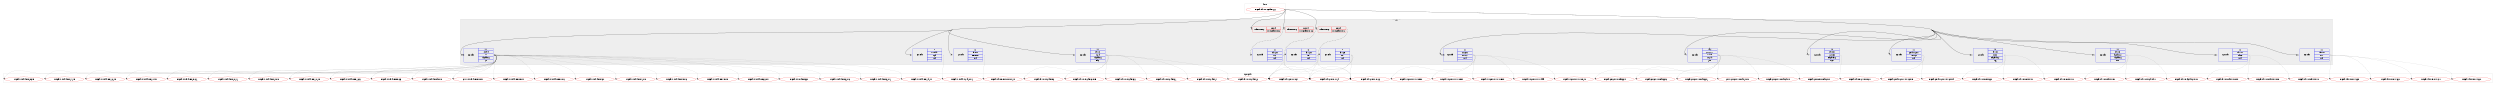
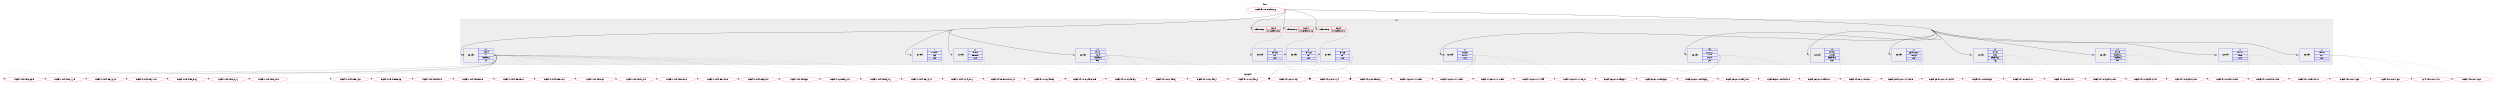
node "portage://dev-ruby/facter-3.14.5": label "portage://dev-ruby/facter-3.14.5" -> "portage://dev-ruby/cmake-3.14.5"
node "portage://sys-devel/gcc-4.0.4-r3": removed
node "admin://sys-devel/gcc-8.3.0-r3": label "admin://sys-devel/gcc-8.3.0-r3" -> "portage://sys-devel/gcc-8.3.0-r3"
node "portage://sys-none/gcc-5.5.0": label "portage://sys-none/gcc-5.5.0" -> "portage://sys-devel/gcc-5.5.0"
node "portage://sys-devel/gcc-5.4.0-r6": label "portage://sys-devel/gcc-5.4.0-r6" -> "portage://sys-lang/gcc-5.4.0-r6"
node "portage://dev-lang/ruby-2.6.5": label "portage://dev-lang/ruby-2.6.5" -> "portage://dev-lang/puppet-2.6.5"
node "admin://app-admin/puppet-4.10.12": label "admin://app-admin/puppet-4.10.12" -> "portage://app-admin/puppet-4.10.12"
node "portage://app-admin/puppet-6.9.0-r1": label "portage://app-admin/puppet-6.9.0-r1" -> "portage://gcc-admin/puppet-6.9.0-r1"
node "portage://app-boost/puppet-6.10.1": label "portage://app-boost/puppet-6.10.1" -> "portage://app-admin/puppet-6.10.1"
node "portage://dev-libs/openssl-1.3.0": label "portage://dev-libs/openssl-1.3.0" -> "portage://dev-libs/leatherman-1.3.0"
node "portage://dev-libs/smaller-1.9.0": label "portage://dev-libs/smaller-1.9.0" -> "portage://dev-libs/leatherman-1.9.0"
node "portage://dev-libs/leatherman-1.8.0": label "portage://dev-libs/leatherman-1.8.0" -> "facter://dev-libs/leatherman-1.8.0"
node "portage://net-misc/curl-7.67.0": label "portage://net-misc/curl-7.67.0" -> "make://net-misc/curl-7.67.0"
